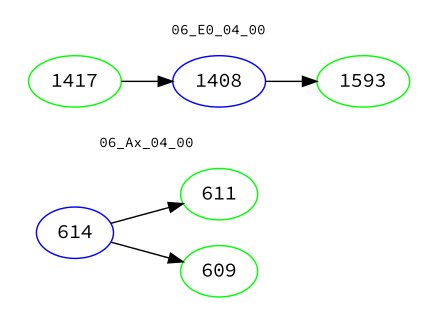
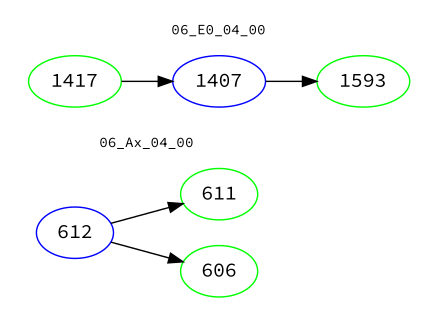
node "1408": label "1408" -> "1407"
node "614": label "614" -> "612"
node "609": label "609" -> "606"
